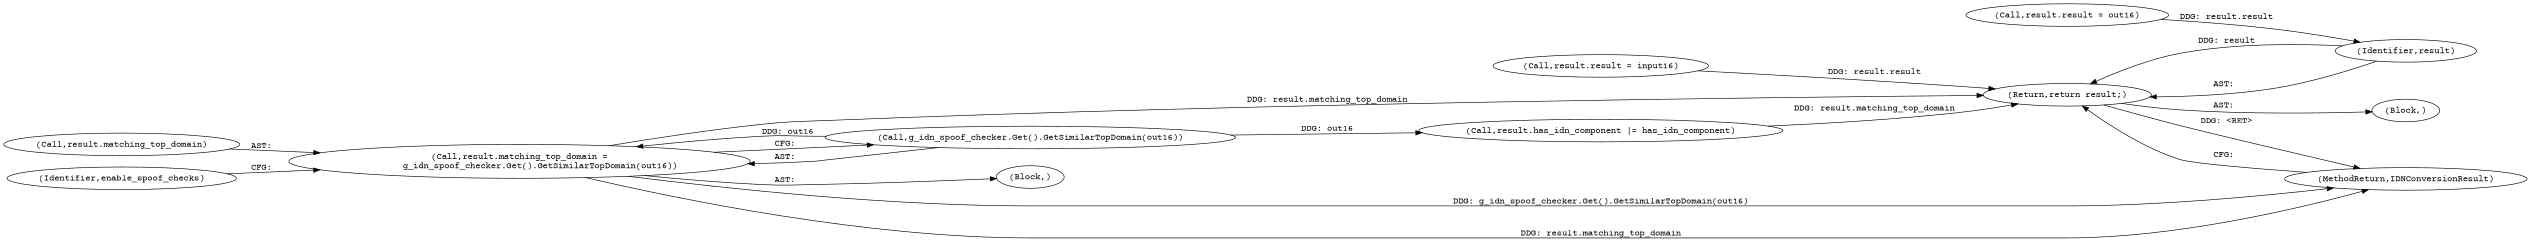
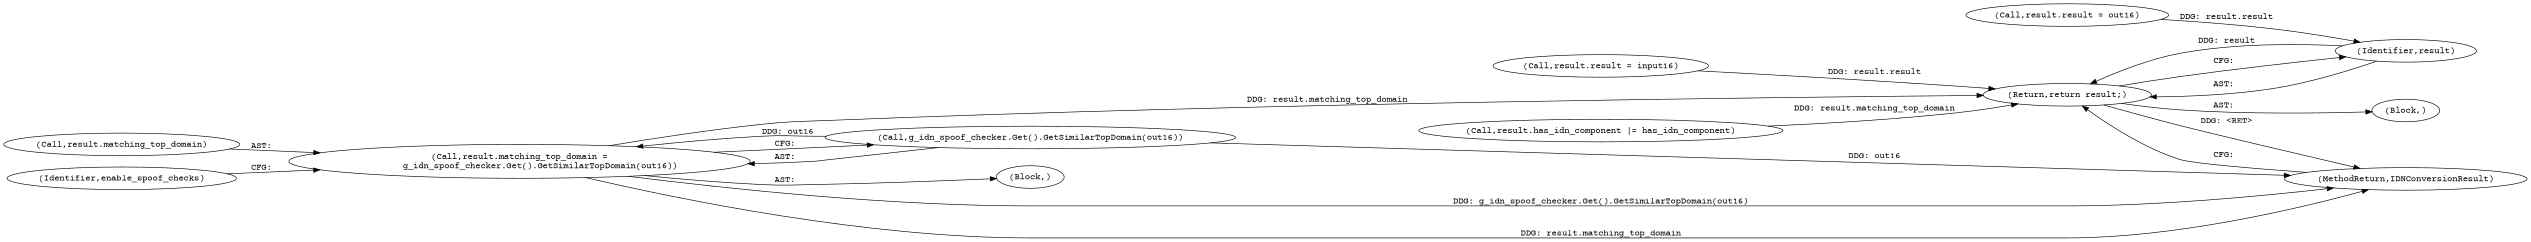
edge "(Return,return result;)" -> "(Identifier,result)": added, label "CFG:"
edge "(Call,g_idn_spoof_checker.Get().GetSimilarTopDomain(out16))" -> "(Call,result.has_idn_component |= has_idn_component)": now "(Call,g_idn_spoof_checker.Get().GetSimilarTopDomain(out16))" -> "(MethodReturn,IDNConversionResult)"
